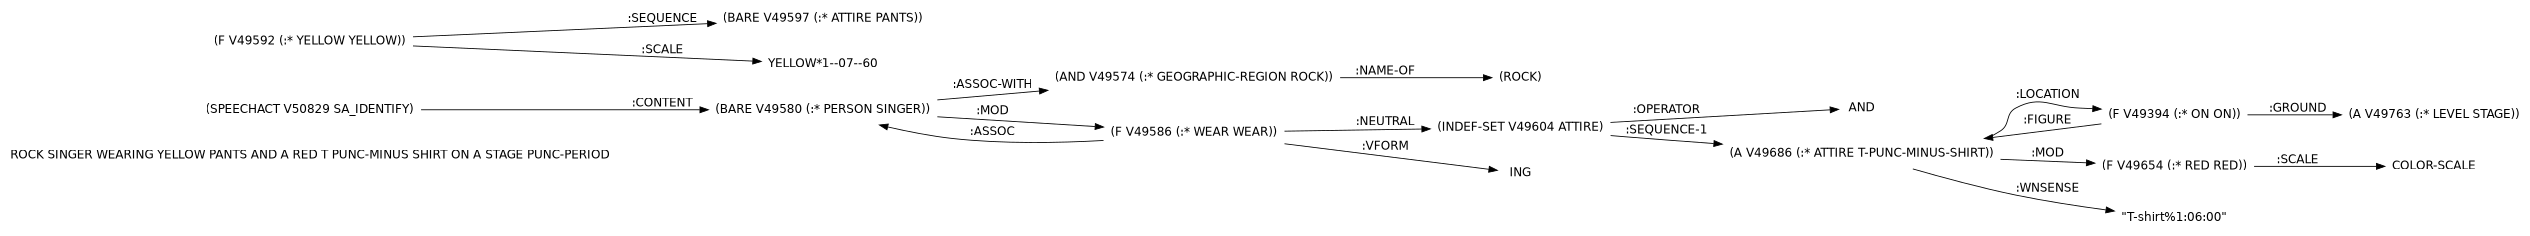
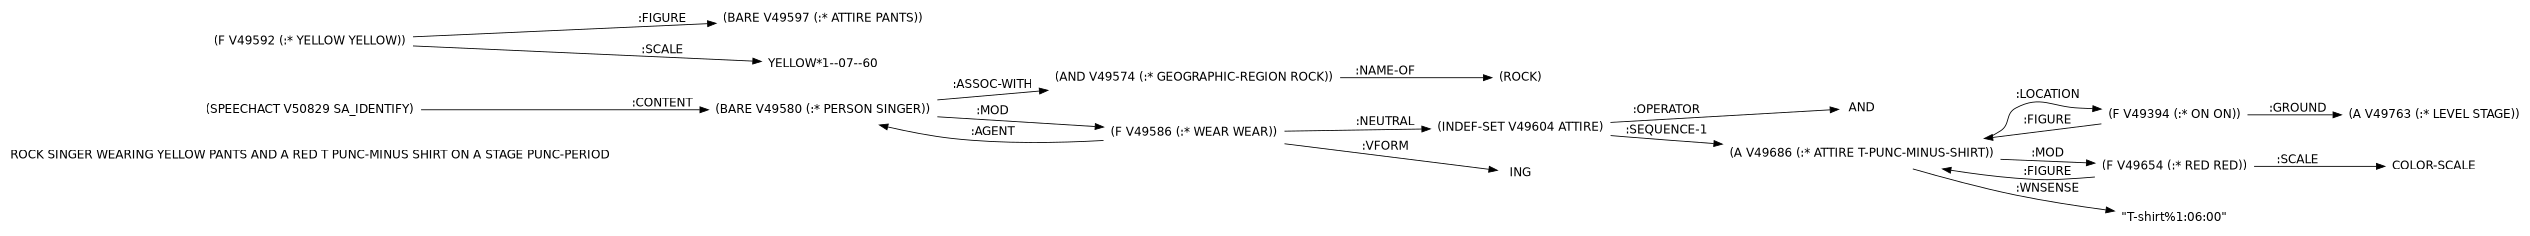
edge "(F V49592 (:* YELLOW YELLOW))" -> "(BARE V49597 (:* ATTIRE PANTS))": label ":SEQUENCE" -> ":FIGURE"
edge "(F V49586 (:* WEAR WEAR))" -> "(BARE V49580 (:* PERSON SINGER))": label ":ASSOC" -> ":AGENT"
edge "(F V49654 (:* RED RED))" -> "(A V49686 (:* ATTIRE T-PUNC-MINUS-SHIRT))": added, label ":FIGURE"
